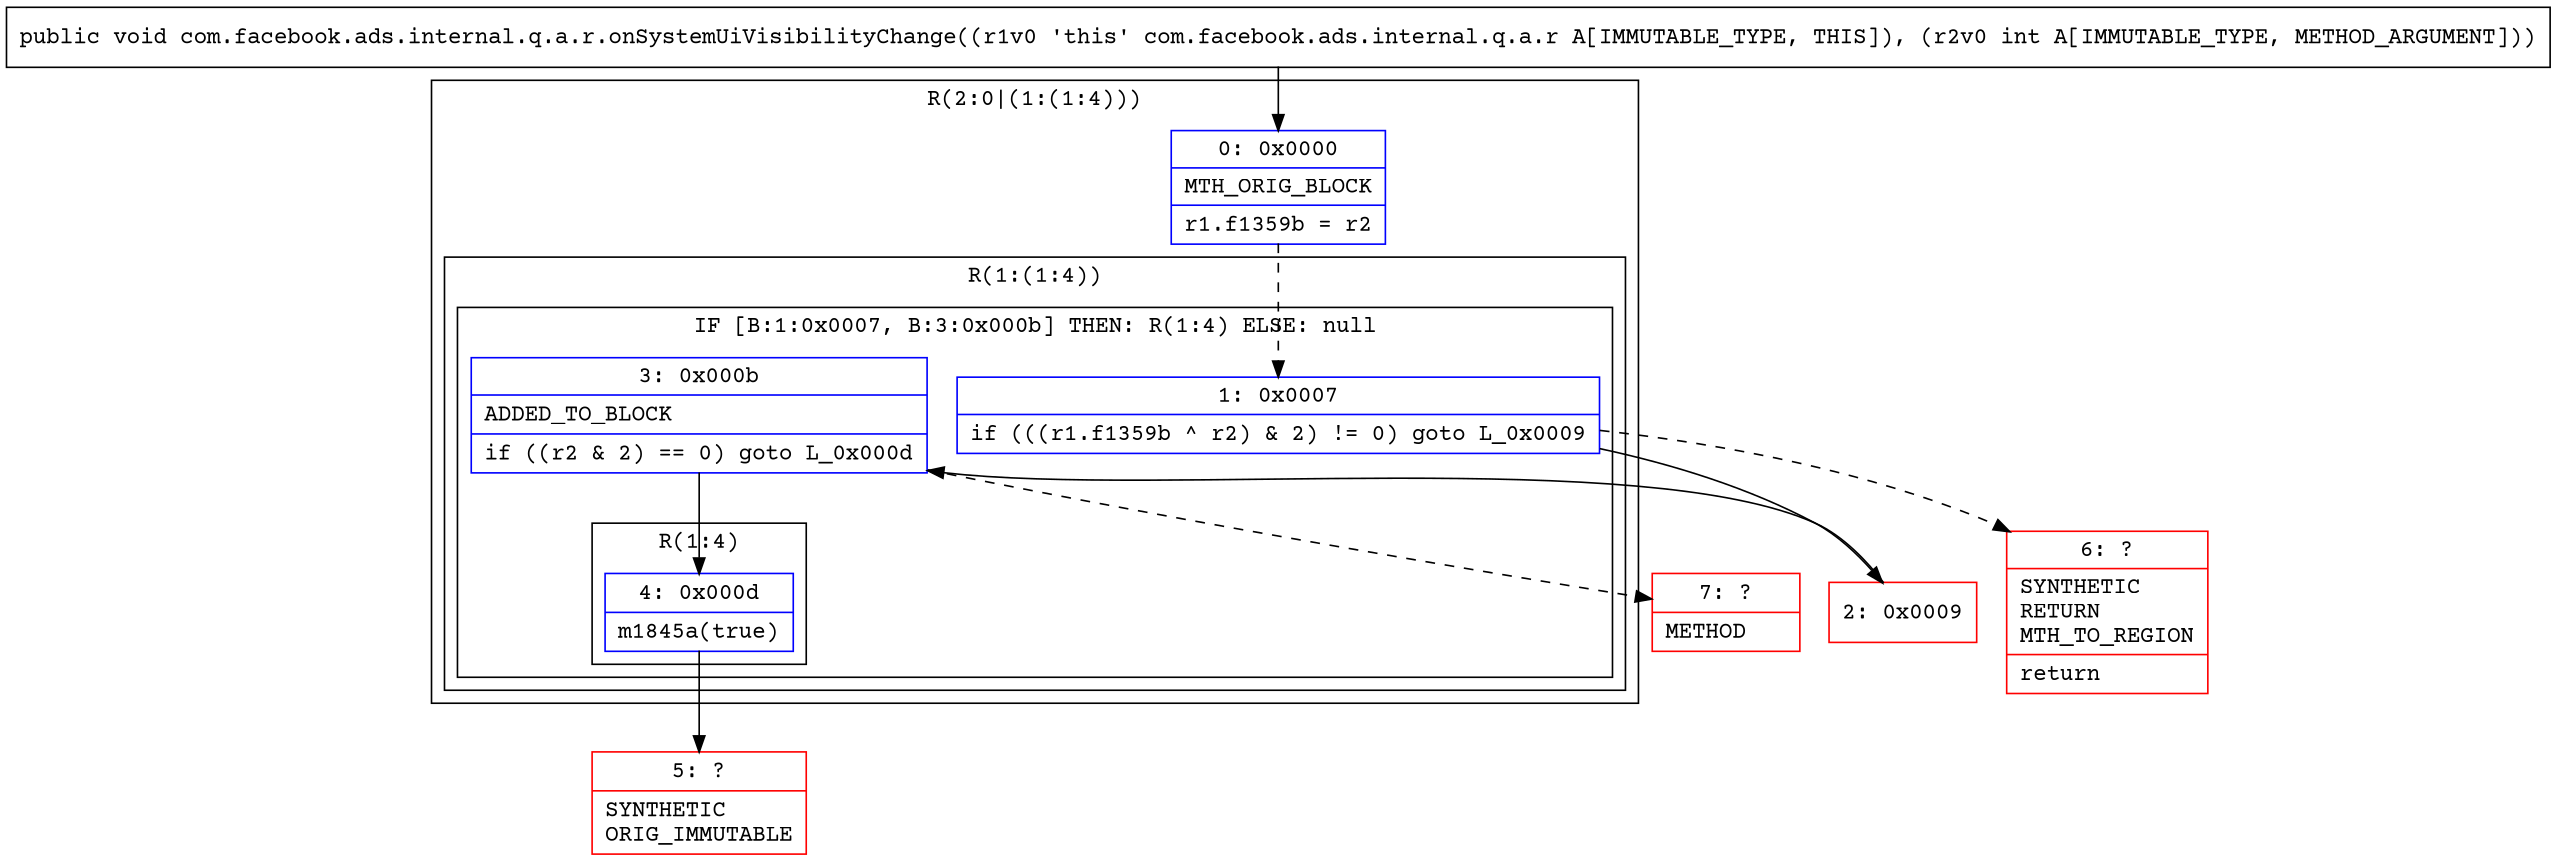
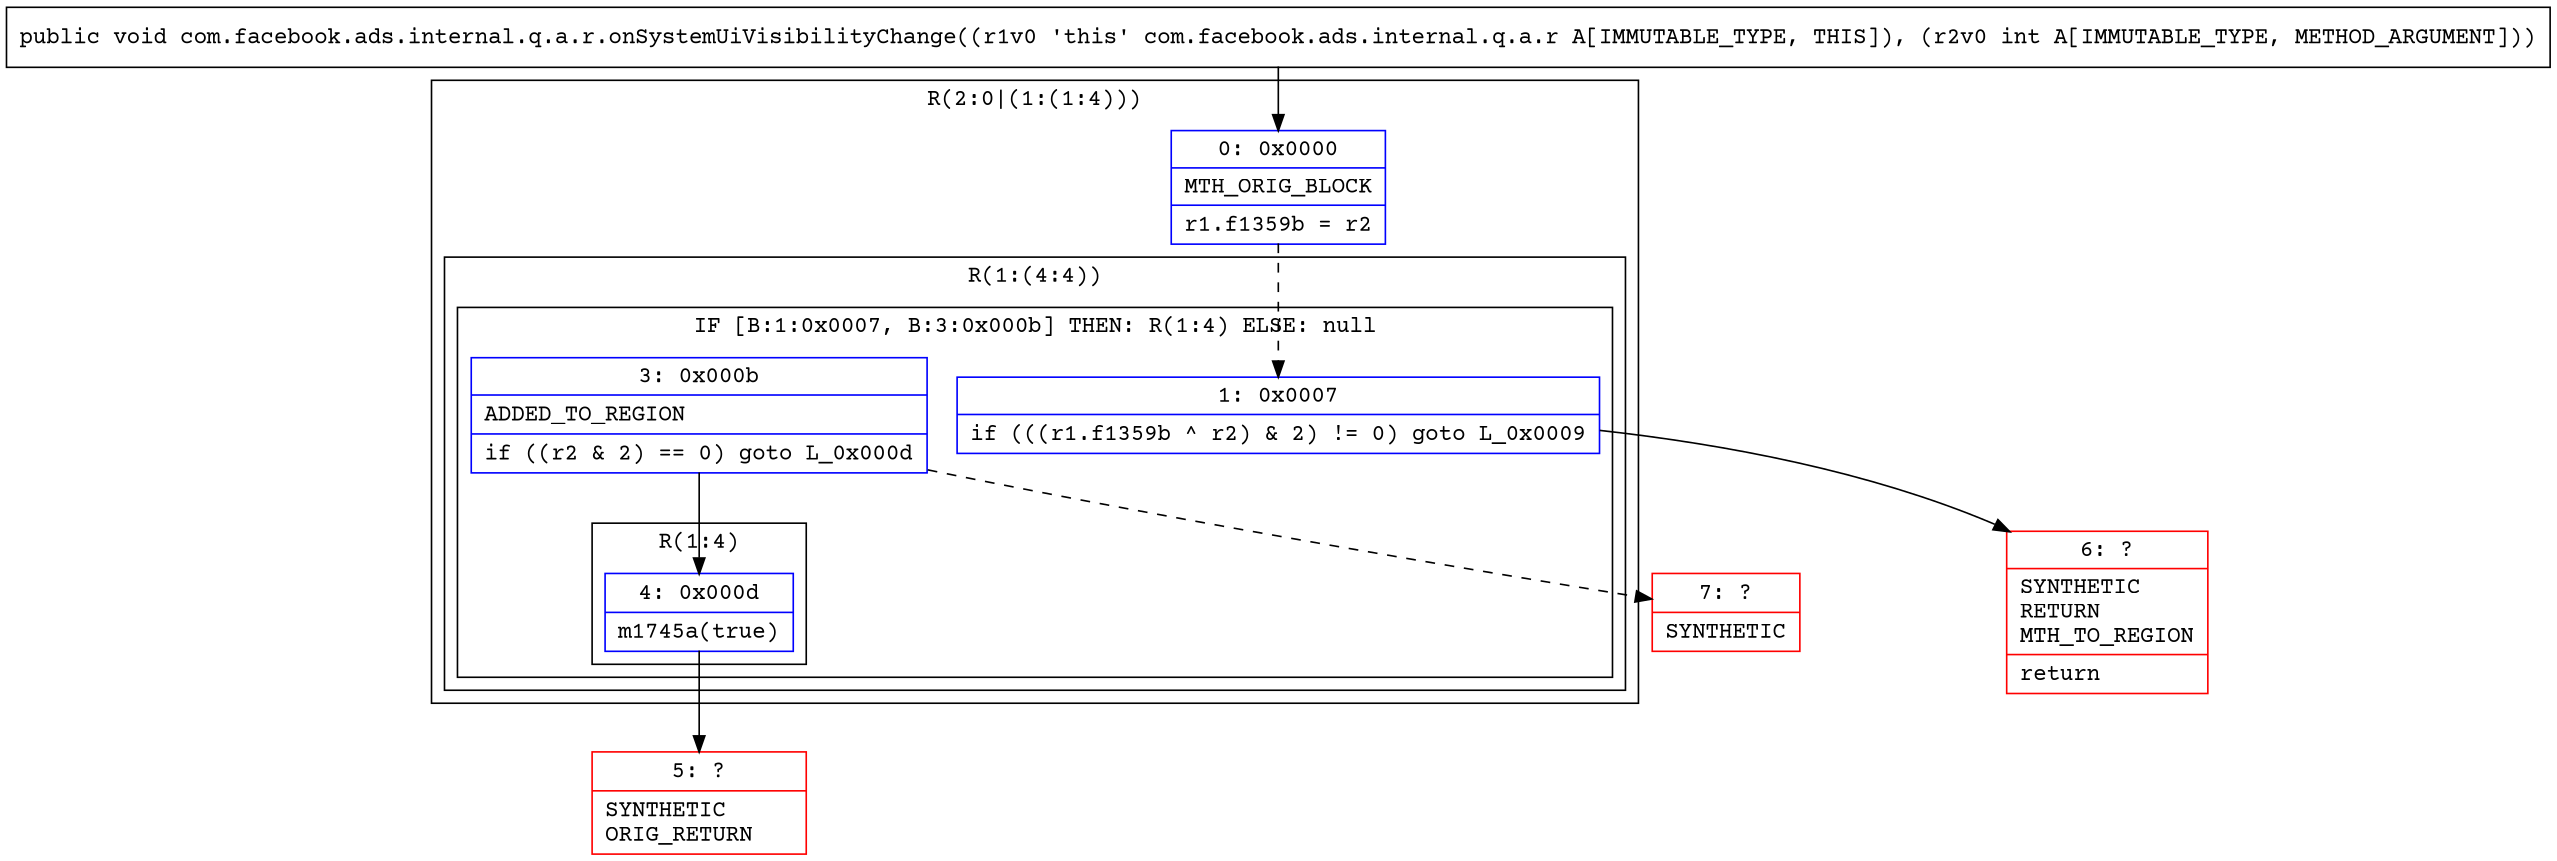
cluster "R(1:(1:4))": label "R(1:(1:4))" -> "R(1:(4:4))"
node "3: 0x000b": text "ADDED_TO_BLOCK" -> "ADDED_TO_REGION"
edge "1: 0x0007" -> "6: ?": style dashed -> solid
node "2: 0x0009": removed
node "4: 0x000d": text "m1845a(true)" -> "m1745a(true)"
node "7: ?": text "METHOD" -> "SYNTHETIC"
node "5: ?": text "ORIG_IMMUTABLE" -> "ORIG_RETURN"
